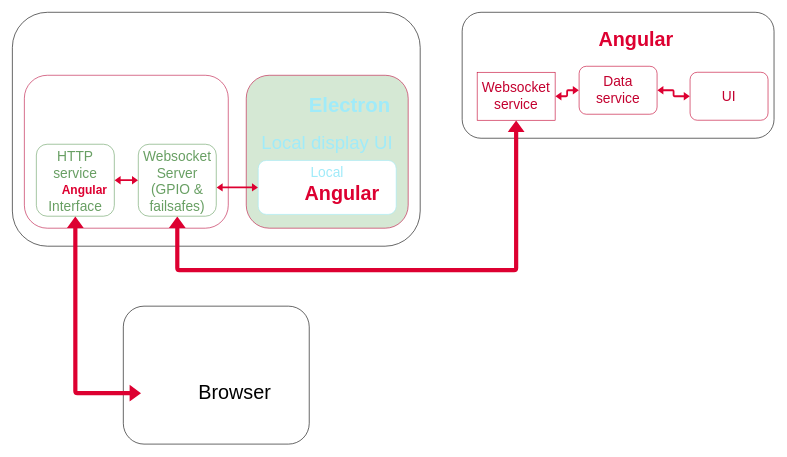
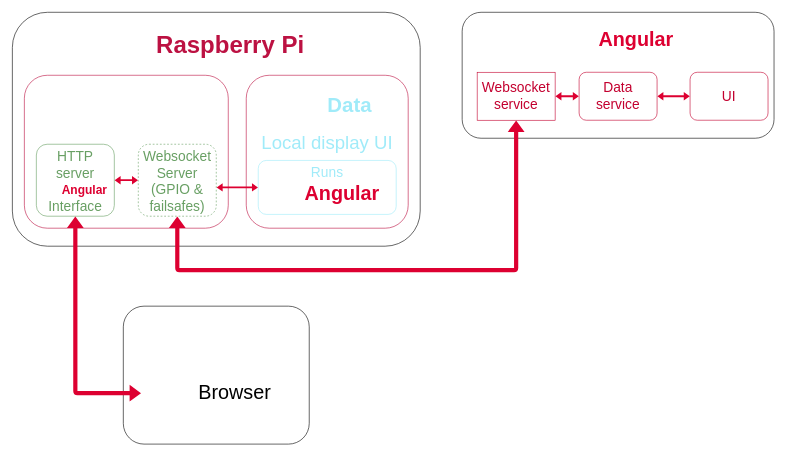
node "Raspberry Pi": added
node "Data service": moved (618, 90) -> (618, 96)
node "Electron": label "Electron" -> "Data"
node "Local display UI": fillcolor #d5e8d4 -> #ffffff
node "HTTP service Interface": label "HTTP service Interface" -> "HTTP server Interface"
node "Local": label "Local" -> "Runs"
node "Websocket Server (GPIO & failsafes)": style solid -> dashed
